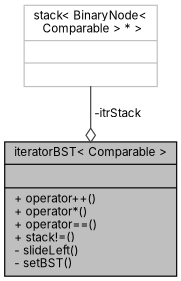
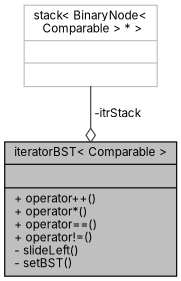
node "iteratorBST< Comparable >": text "+ stack!=()" -> "+ operator!=()"
